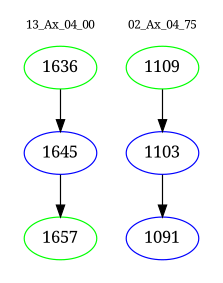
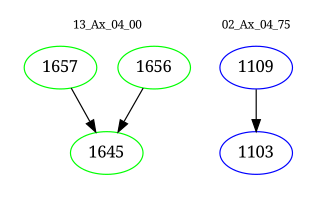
node "1636": label "1636" -> "1656"
node "1109": color green -> blue
node "1645": color blue -> green
edge "1645" -> "1657": reversed
node "1091": removed
